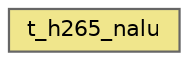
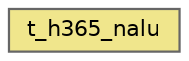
node "t_h265_nalu": label "t_h265_nalu" -> "t_h365_nalu"
